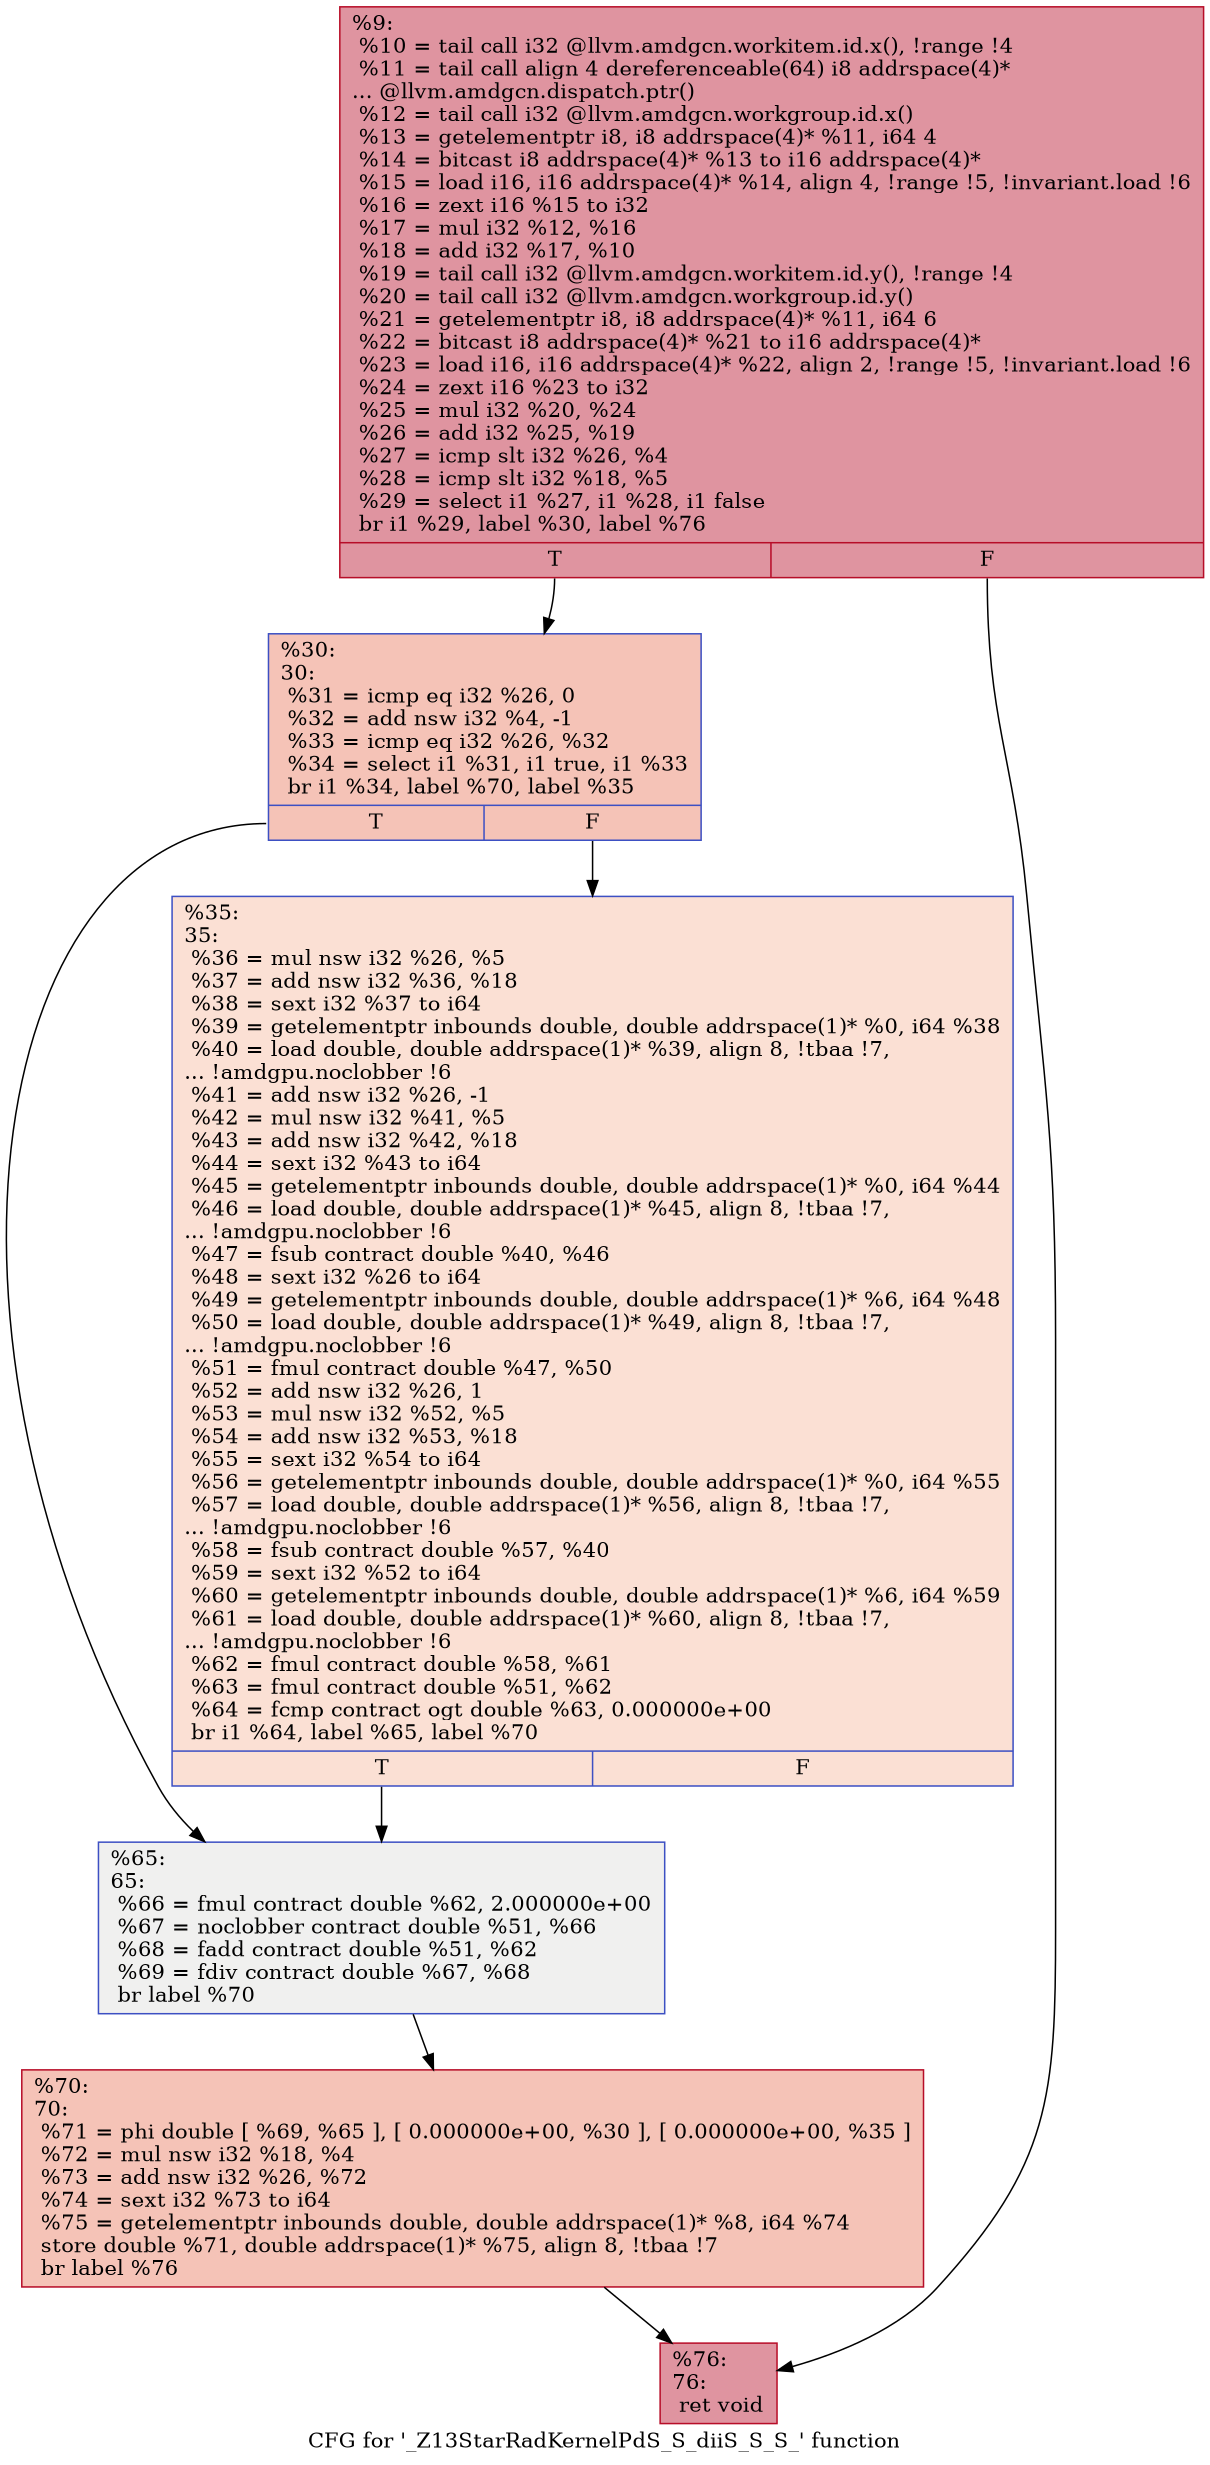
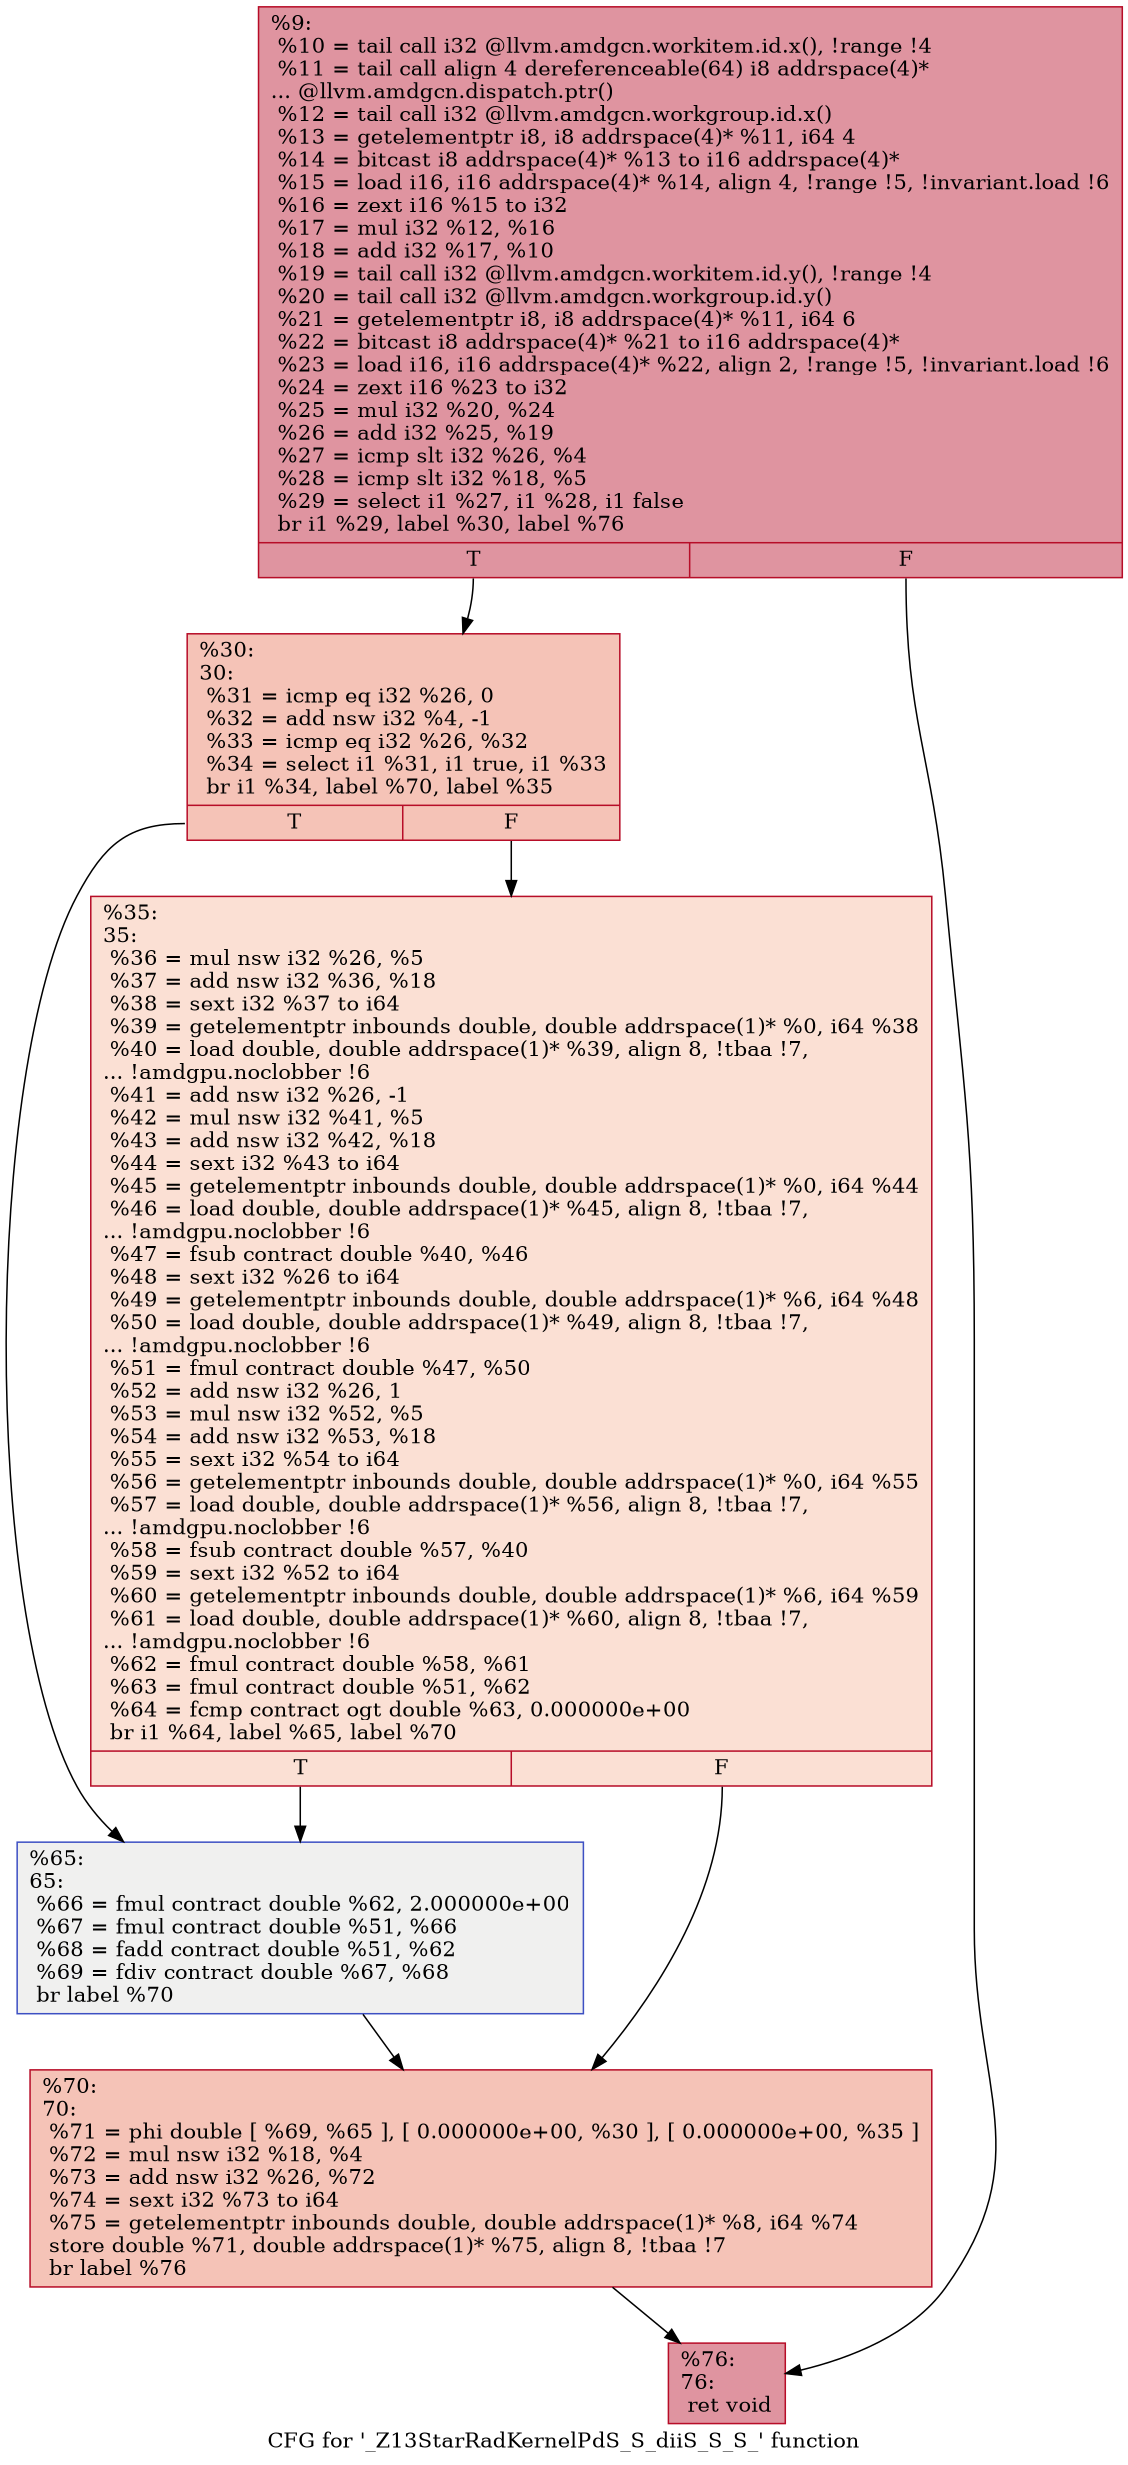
node "%30:": color #3d50c3ff -> #b70d28ff
node "%35:": color #3d50c3ff -> #b70d28ff
node "%65:": text "%67 = noclobber contract double %51, %66" -> "%67 = fmul contract double %51, %66"
edge "%35:" -> "%70:": added
